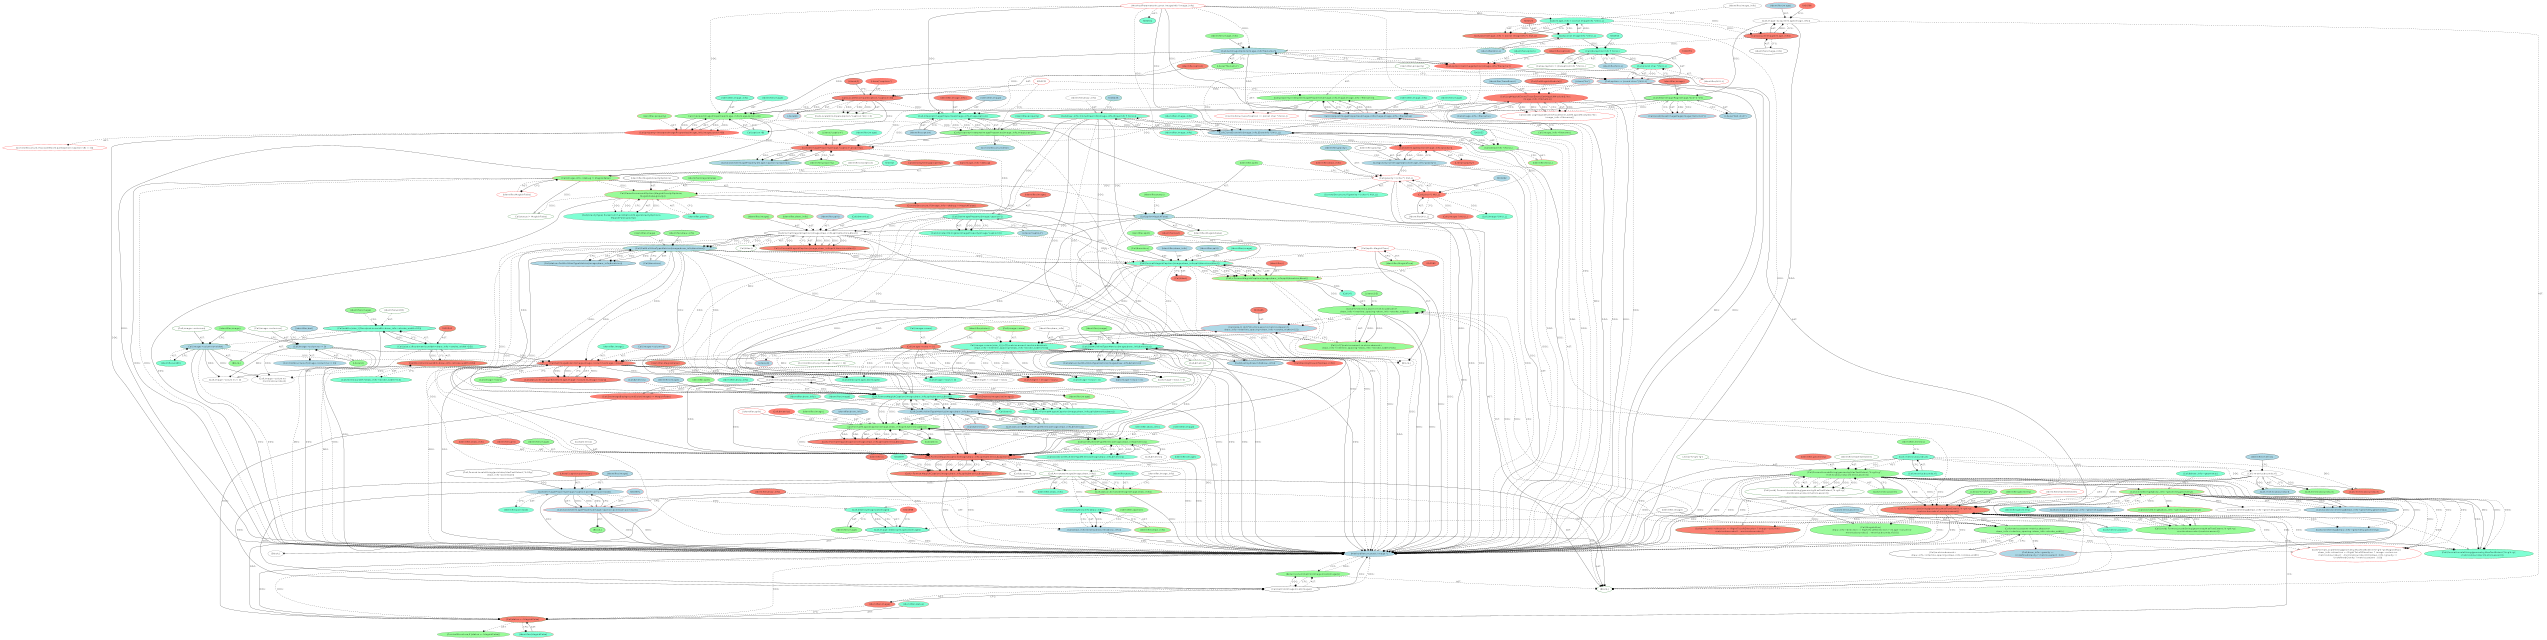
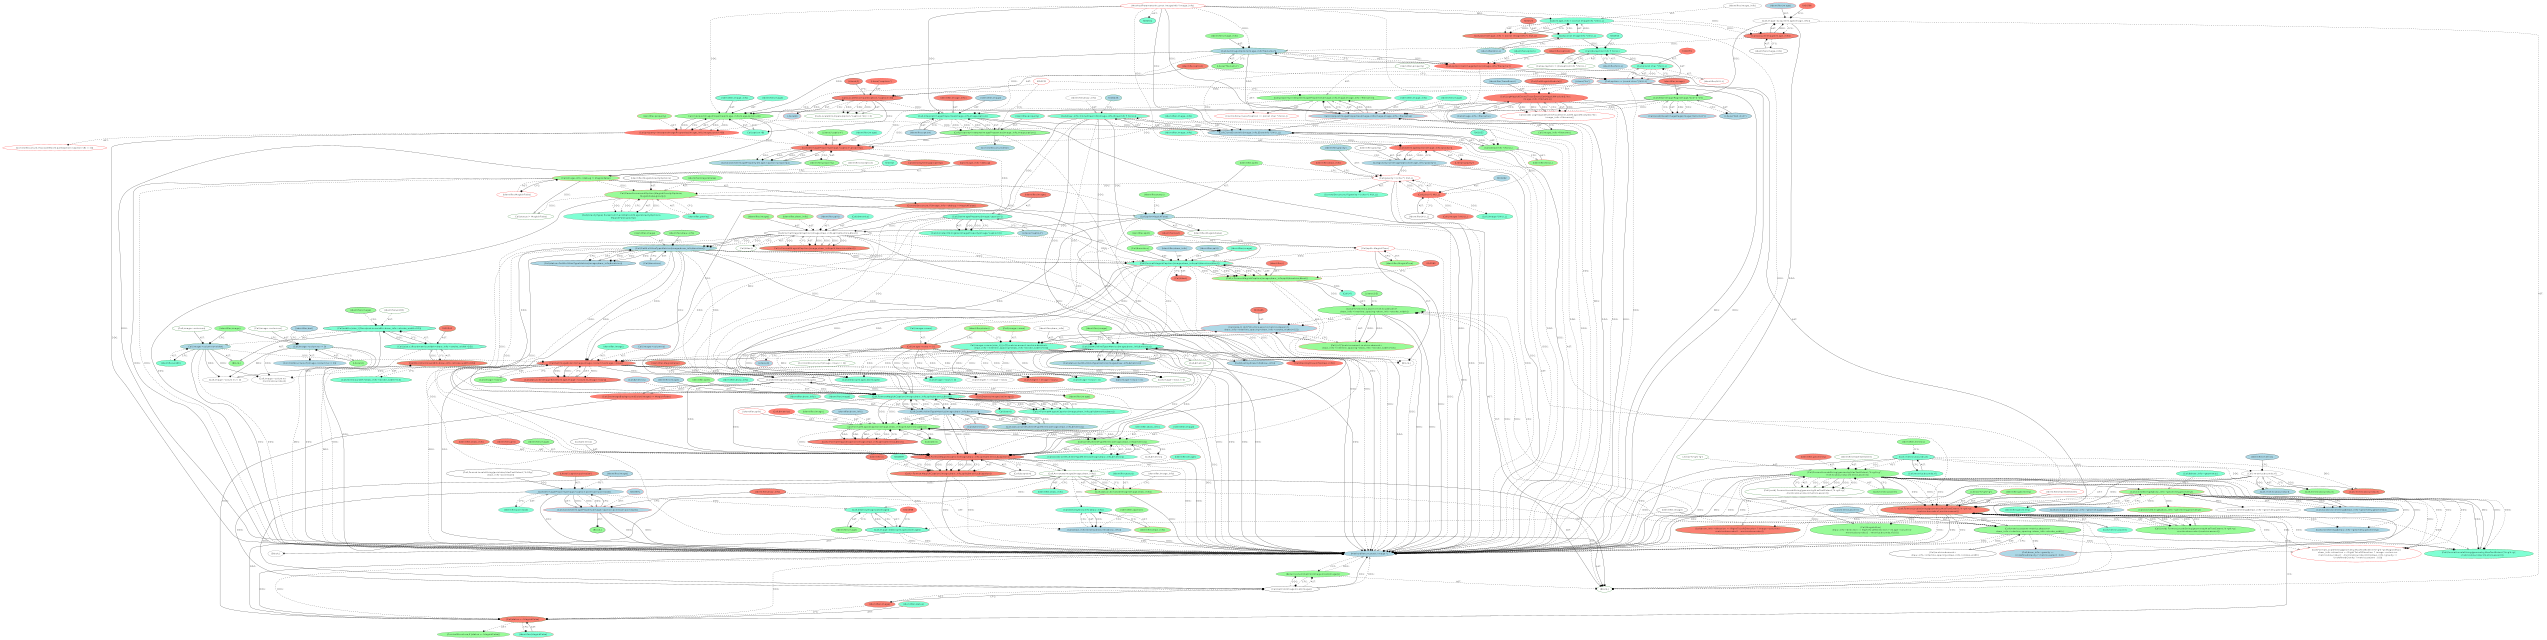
edge "(Call,image->columns == 0)" -> "(Call,SetImageExtent(image,image->columns,image->rows))": now "(ControlStructure,if (image_info->debug != MagickFalse))" -> "(Call,SetImageExtent(image,image->columns,image->rows))"
